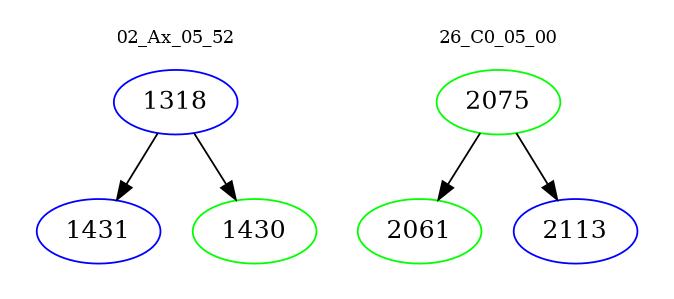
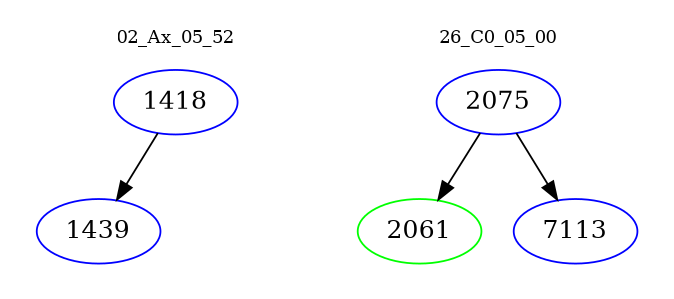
node "1318": label "1318" -> "1418"
node "2075": color green -> blue
node "1431": label "1431" -> "1439"
node "1430": removed
node "2113": label "2113" -> "7113"
